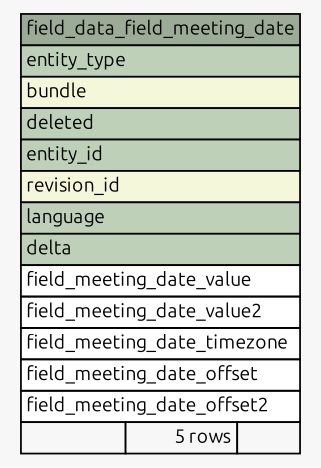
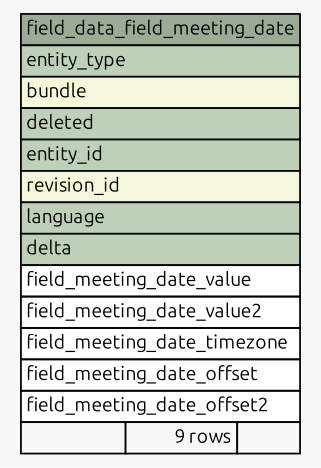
node "field_data_field_meeting_date": text "5 rows" -> "9 rows"
